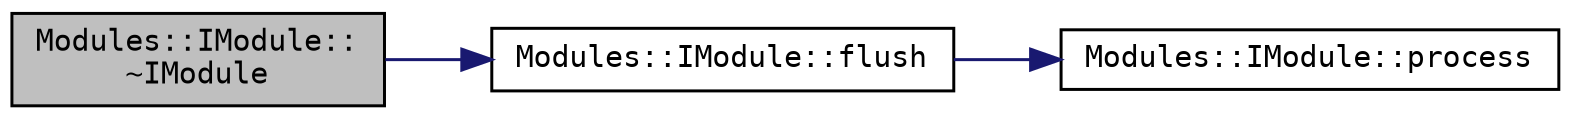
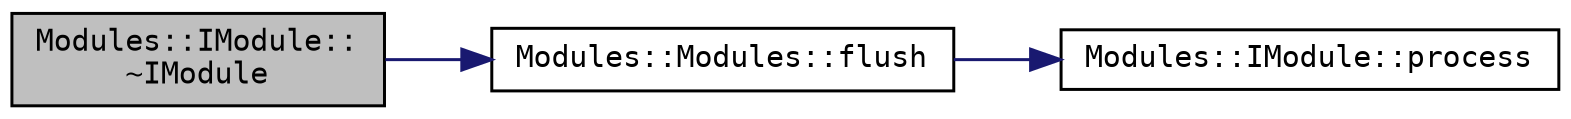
node "Modules::IModule::flush": label "Modules::IModule::flush" -> "Modules::Modules::flush"
